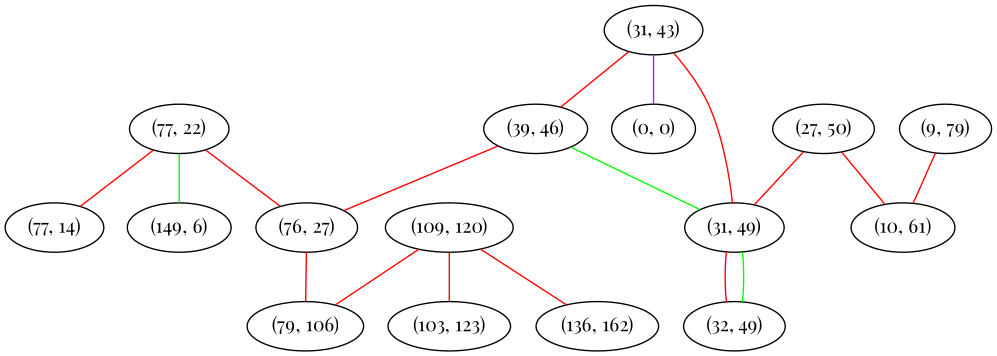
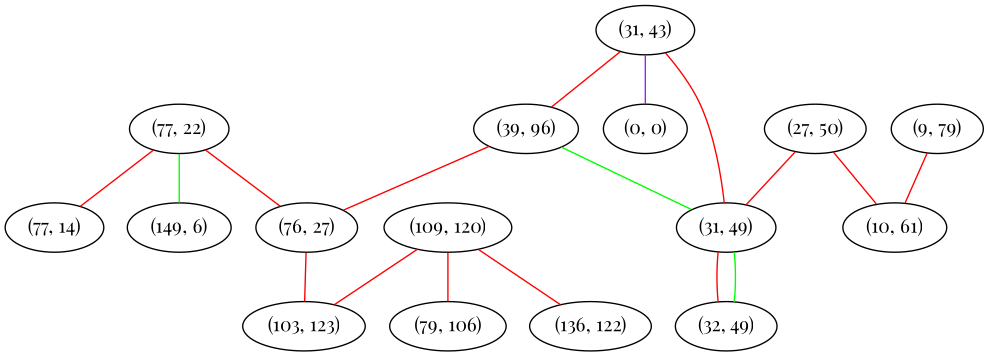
node "(39, 46)": label "(39, 46)" -> "(39, 96)"
edge "(76, 27)" -- "(79, 106)": now "(76, 27)" -- "(103, 123)"
node "(136, 162)": label "(136, 162)" -> "(136, 122)"
